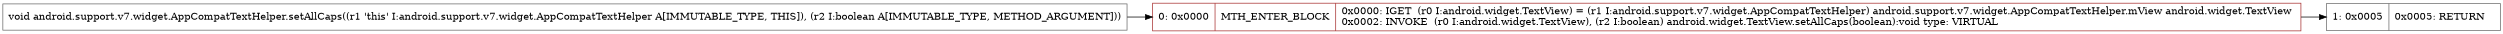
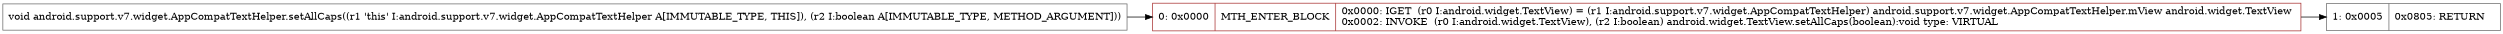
node "1: 0x0005": text "0x0005: RETURN" -> "0x0805: RETURN"
